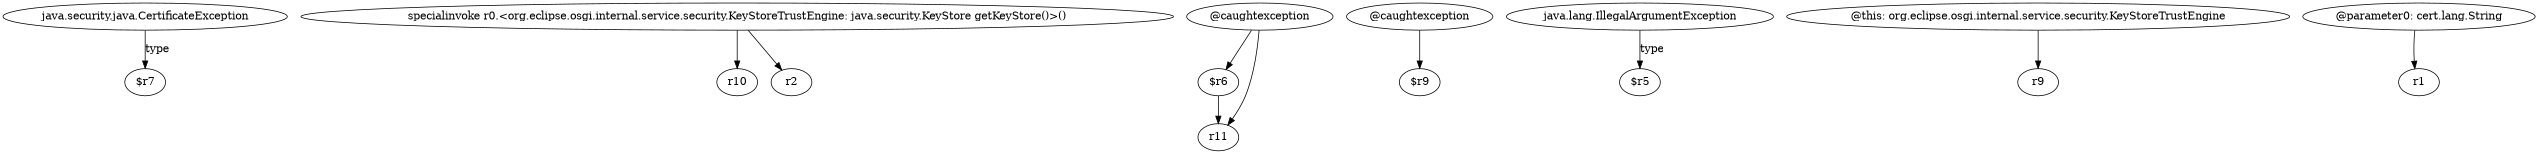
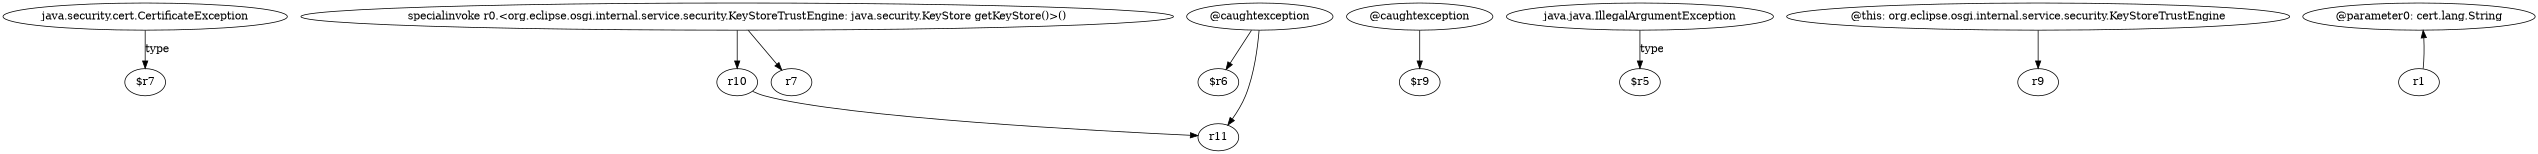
node "java.security.java.CertificateException": label "java.security.java.CertificateException" -> "java.security.cert.CertificateException"
node "java.lang.IllegalArgumentException": label "java.lang.IllegalArgumentException" -> "java.java.IllegalArgumentException"
edge "@parameter0: cert.lang.String" -> "r1": reversed
node "r2": label "r2" -> "r7"
edge "$r6" -> "r11": now "r10" -> "r11"
